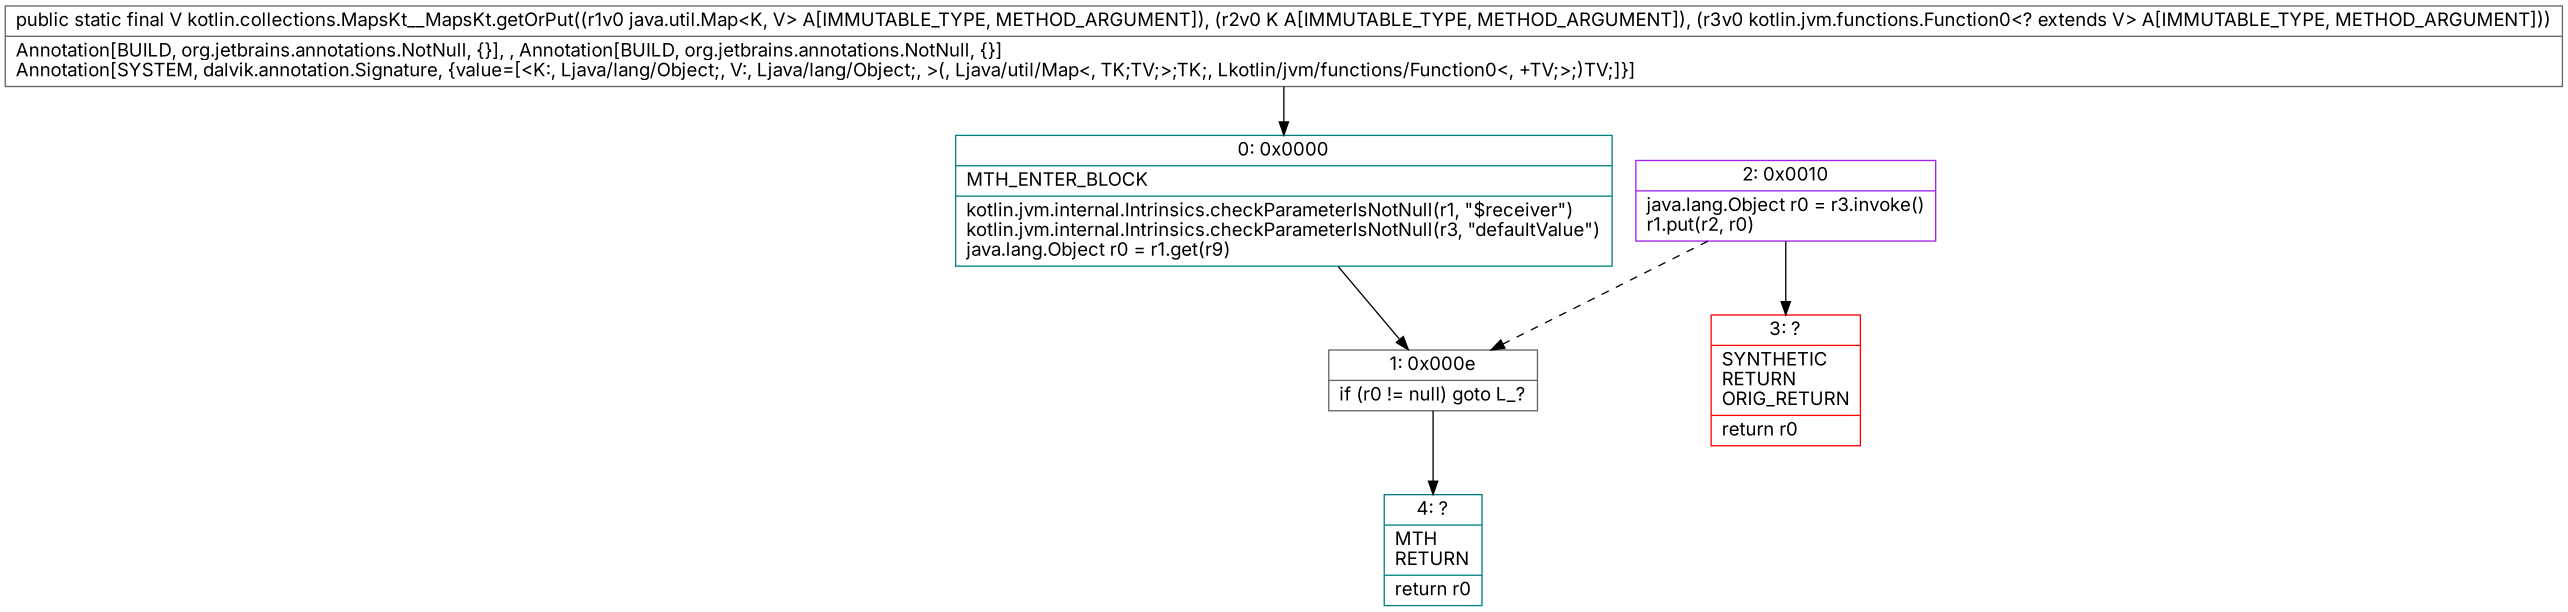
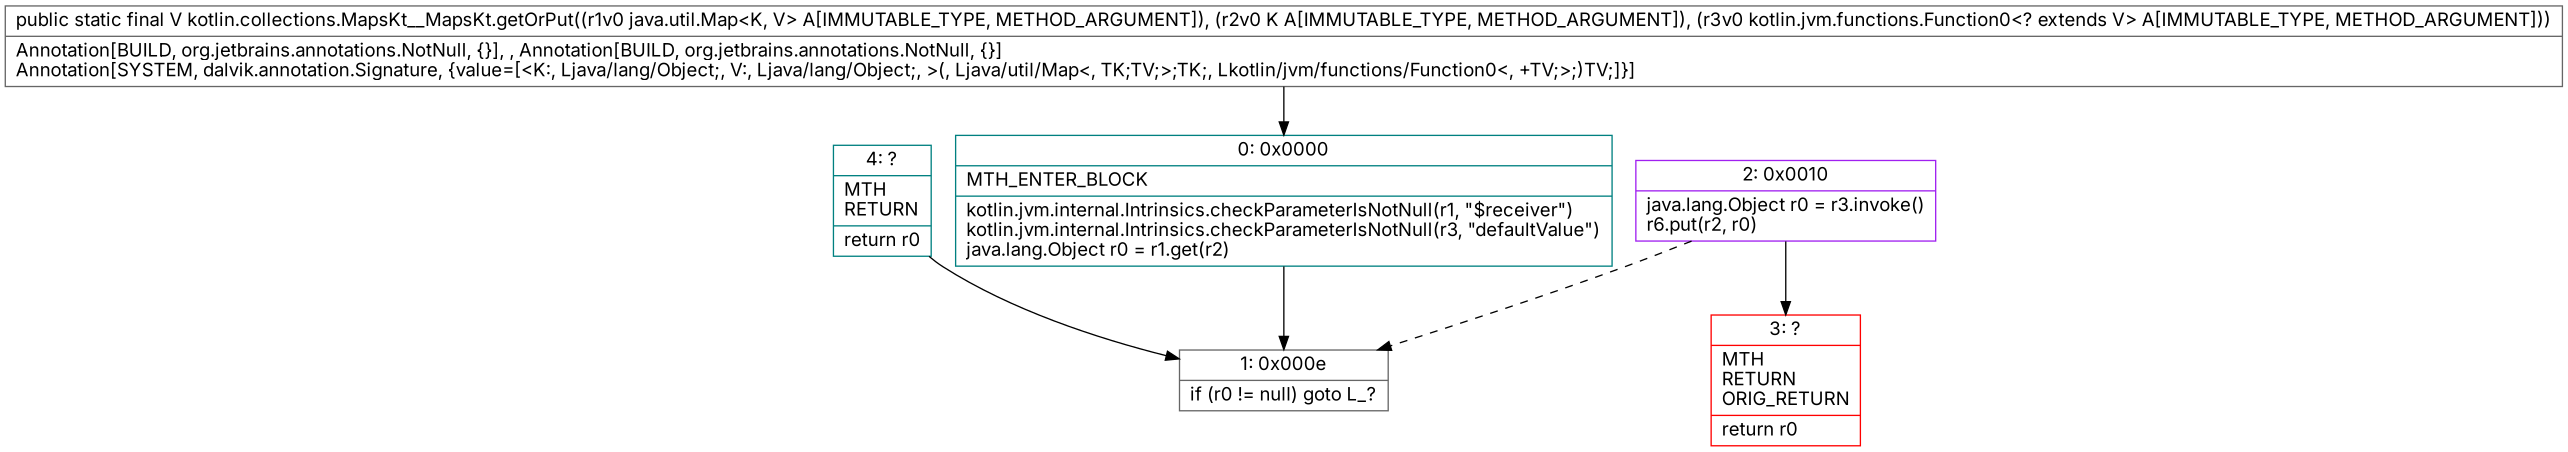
node "2: 0x0010": text "r1.put(r2, r0)" -> "r6.put(r2, r0)"
node "0: 0x0000": text "java.lang.Object r0 = r1.get(r9)" -> "java.lang.Object r0 = r1.get(r2)"
node "3: ?": text "SYNTHETIC" -> "MTH"
edge "1: 0x000e" -> "4: ?": reversed
